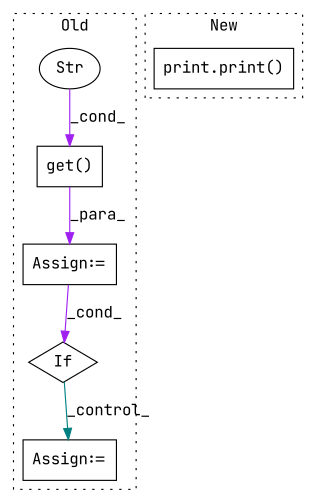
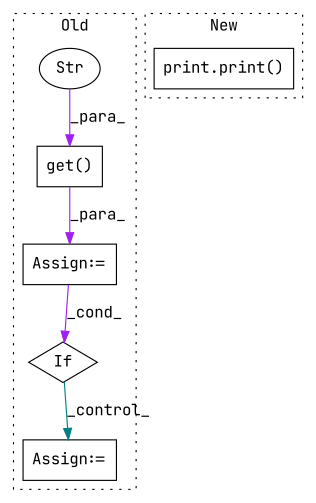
edge "Str" -> "get()": label "_cond_" -> "_para_"
